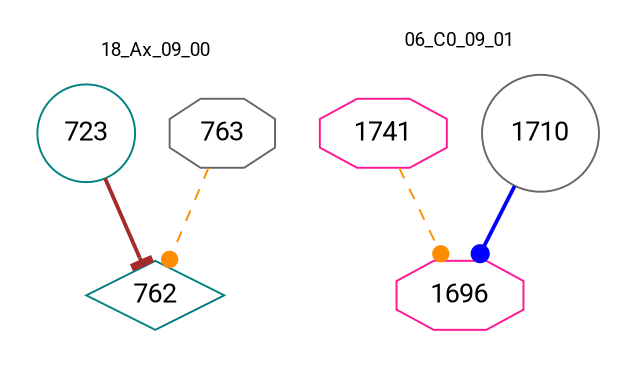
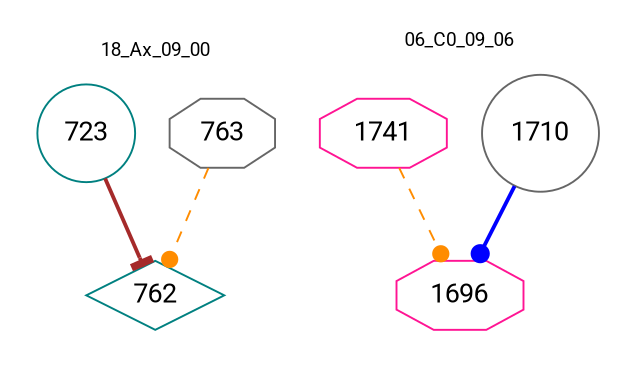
cluster "06_C0_09_01": label "06_C0_09_01" -> "06_C0_09_06"
